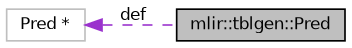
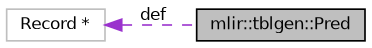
node "Pred *": label "Pred *" -> "Record *"
